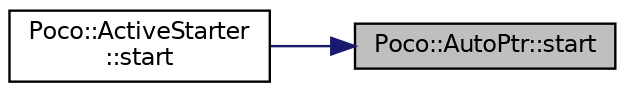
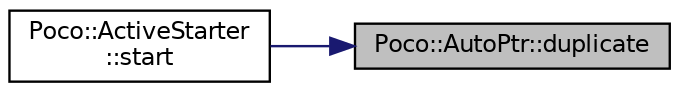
node "Poco::AutoPtr::start": label "Poco::AutoPtr::start" -> "Poco::AutoPtr::duplicate"
